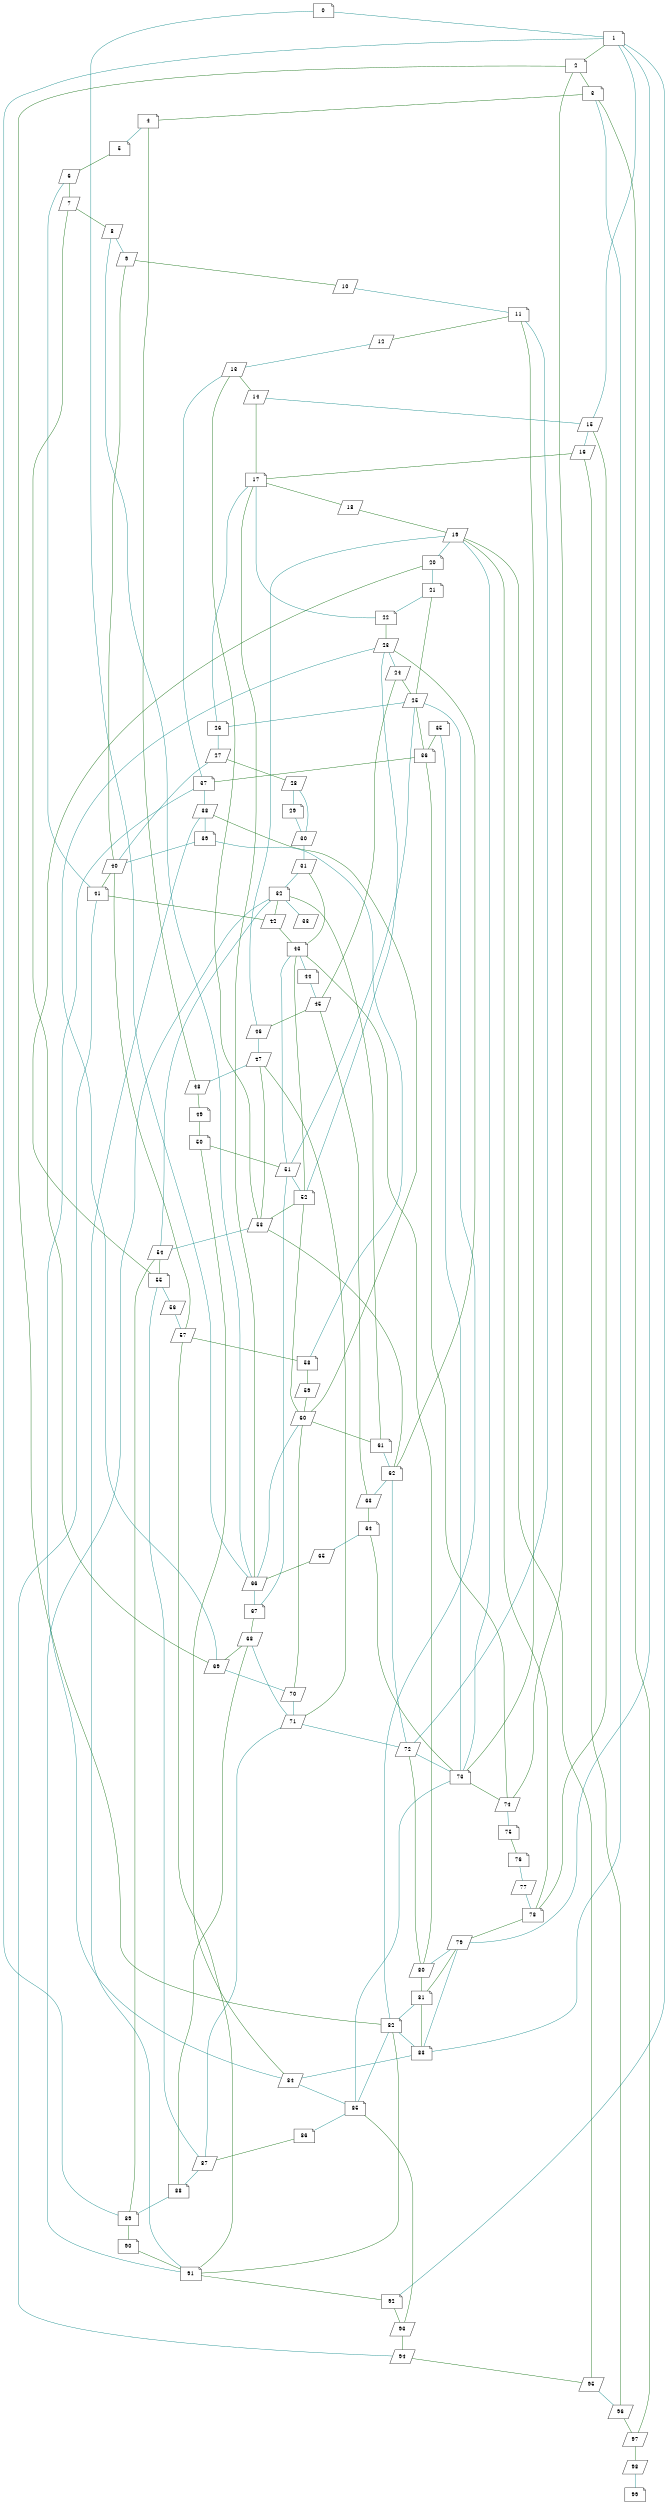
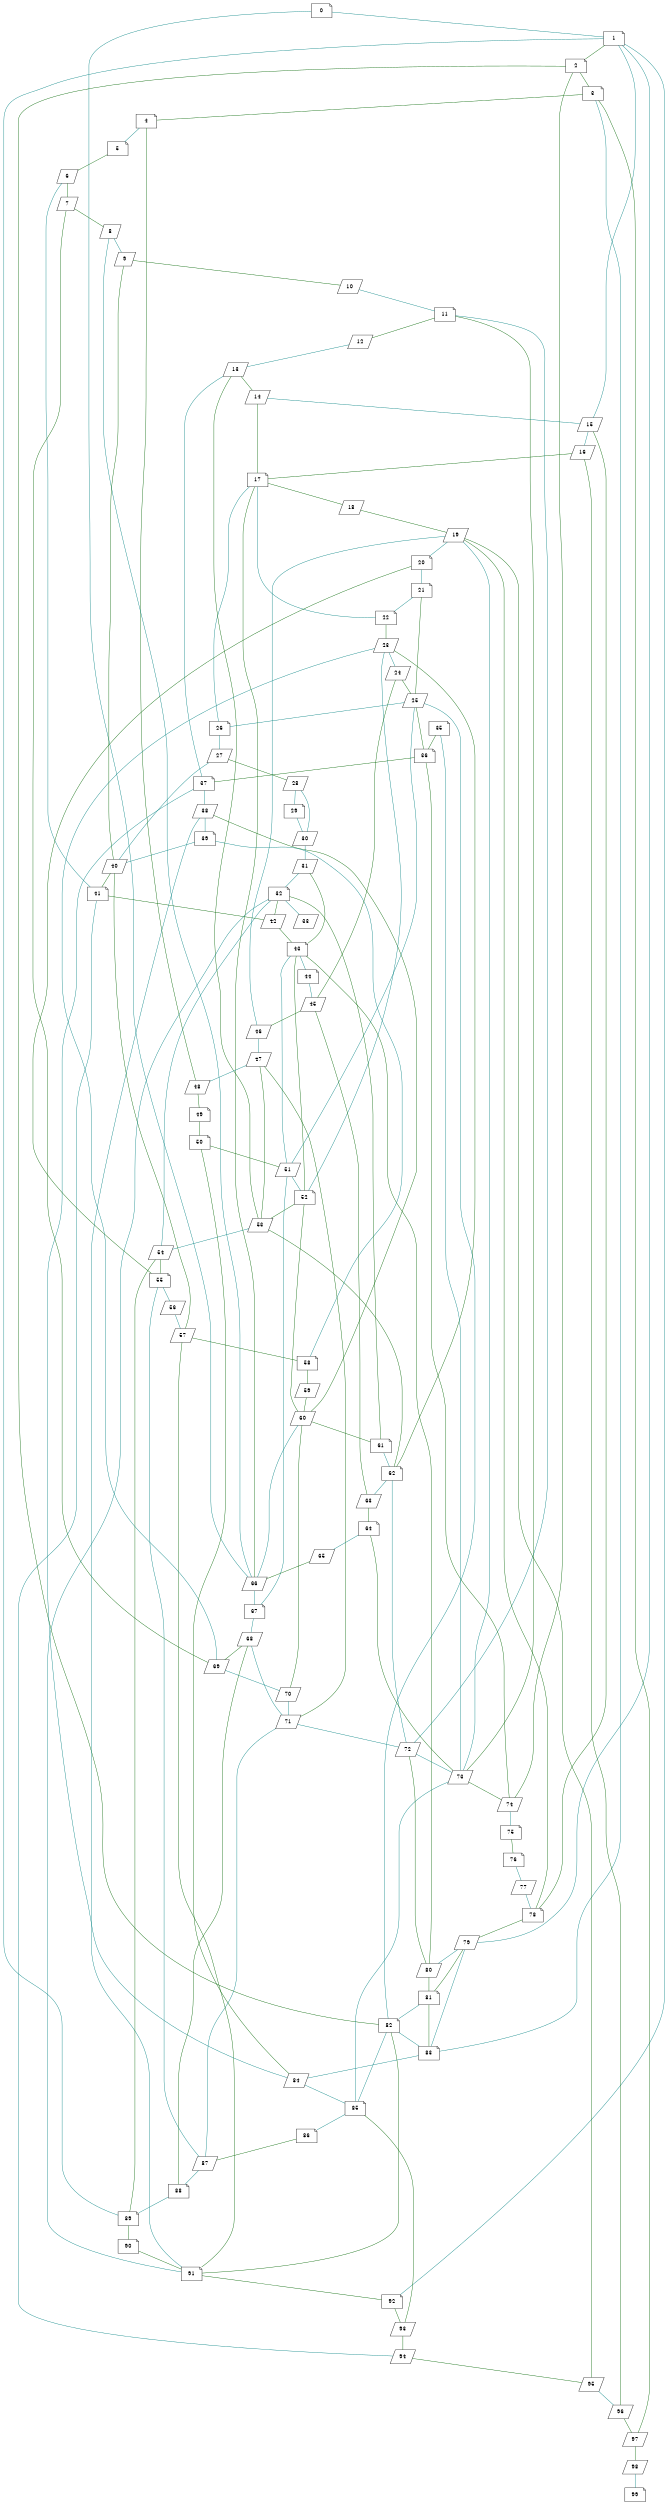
edge "67" -- "68": color darkgreen -> teal
node "73": shape note -> parallelogram
